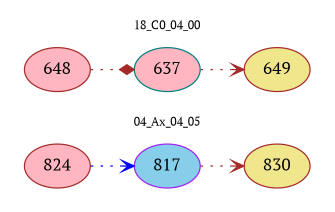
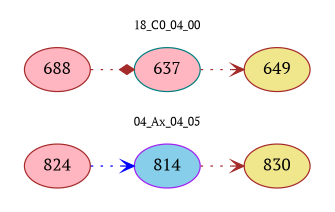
node "648": label "648" -> "688"
node "817": label "817" -> "814"
